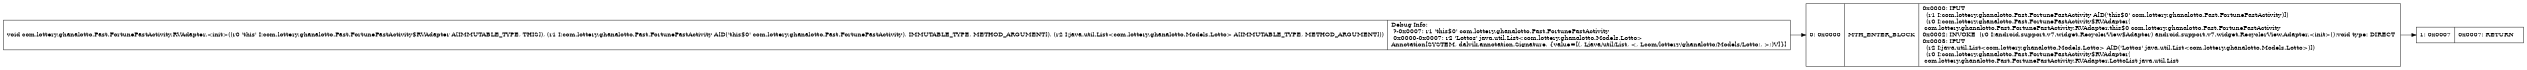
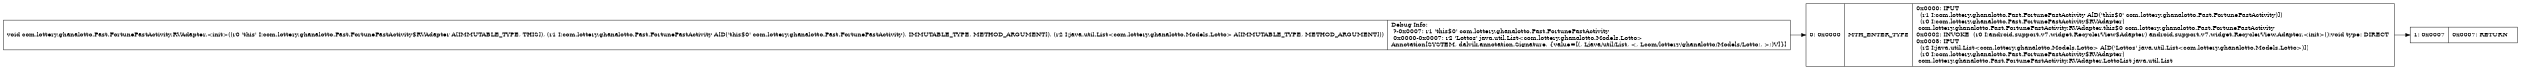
node "0: 0x0000": text "MTH_ENTER_BLOCK" -> "MTH_ENTER_TYPE"
